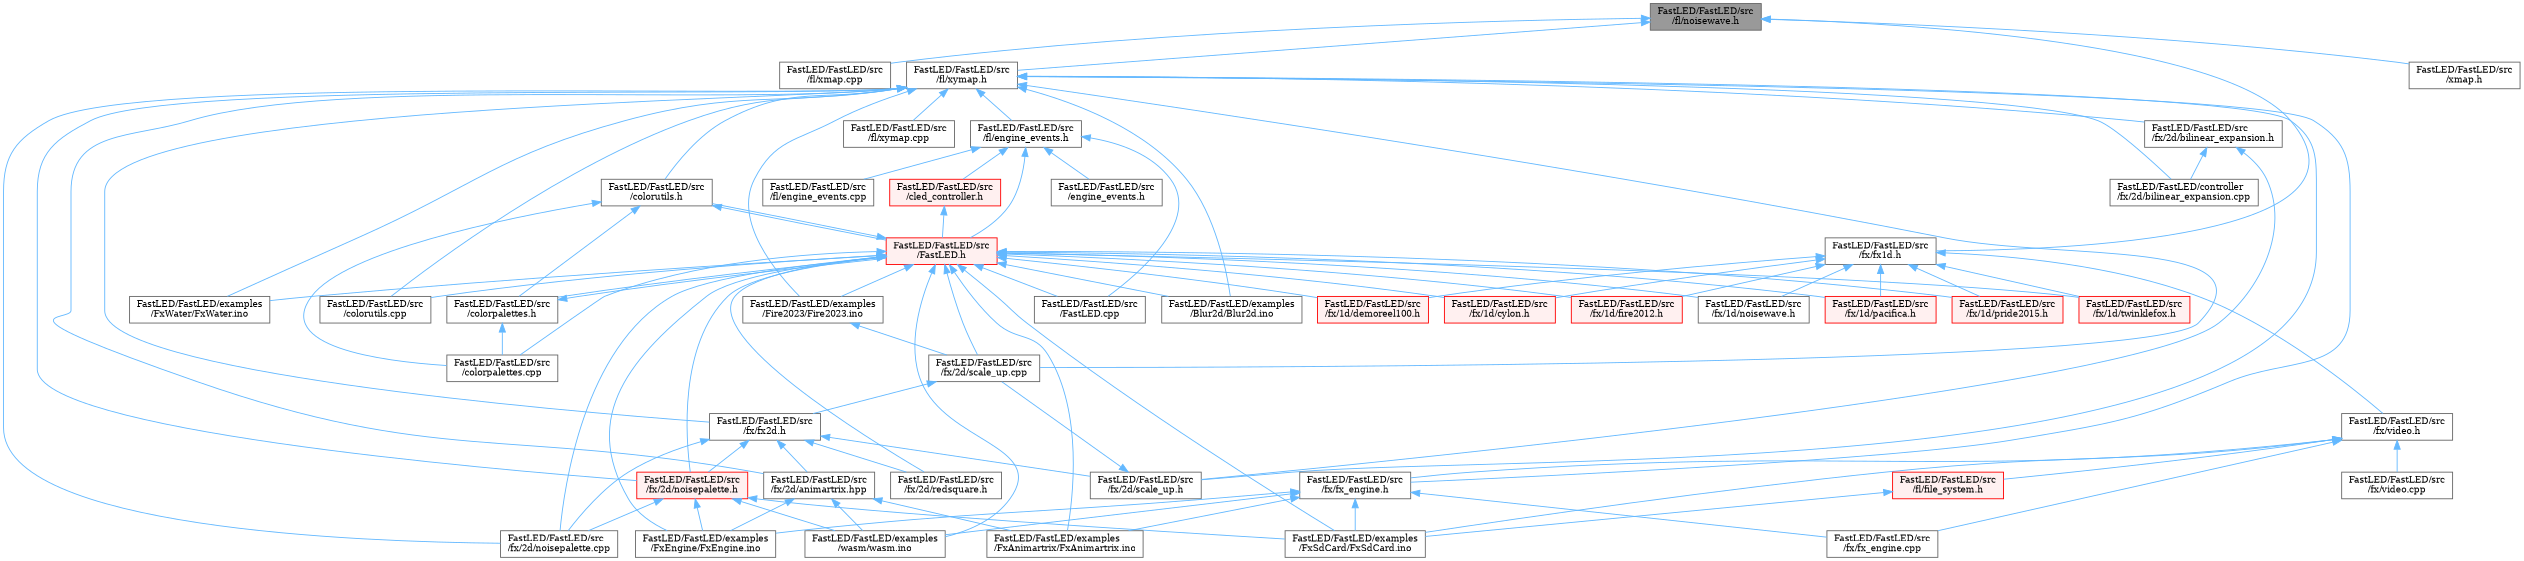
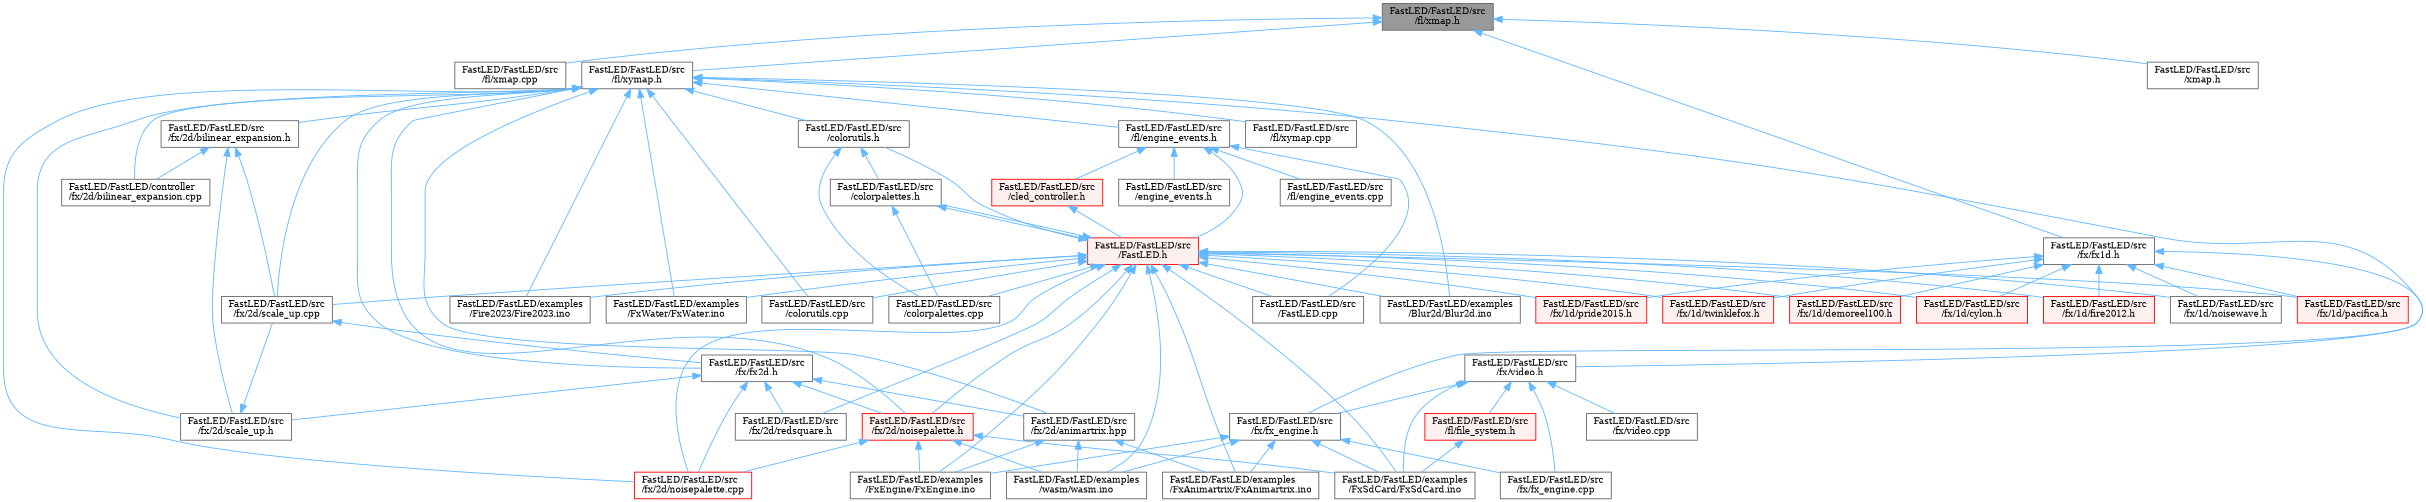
node "FastLED/FastLED/src /fl/noisewave.h": label "FastLED/FastLED/src /fl/noisewave.h" -> "FastLED/FastLED/src /fl/xmap.h"
edge "FastLED/FastLED/src /FastLED.h" -> "FastLED/FastLED/src /colorutils.h": removed
edge "FastLED/FastLED/src /fx/2d/scale_up.cpp" -> "FastLED/FastLED/examples /Fire2023/Fire2023.ino": now "FastLED/FastLED/src /fx/2d/scale_up.cpp" -> "FastLED/FastLED/src /fx/2d/bilinear_expansion.h"
node "FastLED/FastLED/src /fx/2d/noisepalette.cpp": color grey40 -> red
